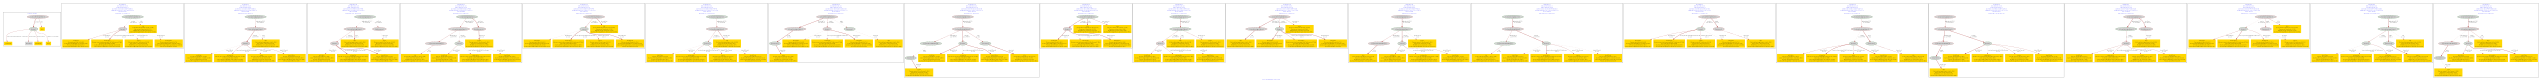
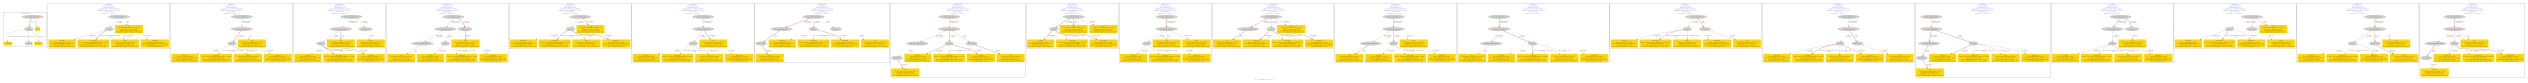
node "name": removed
